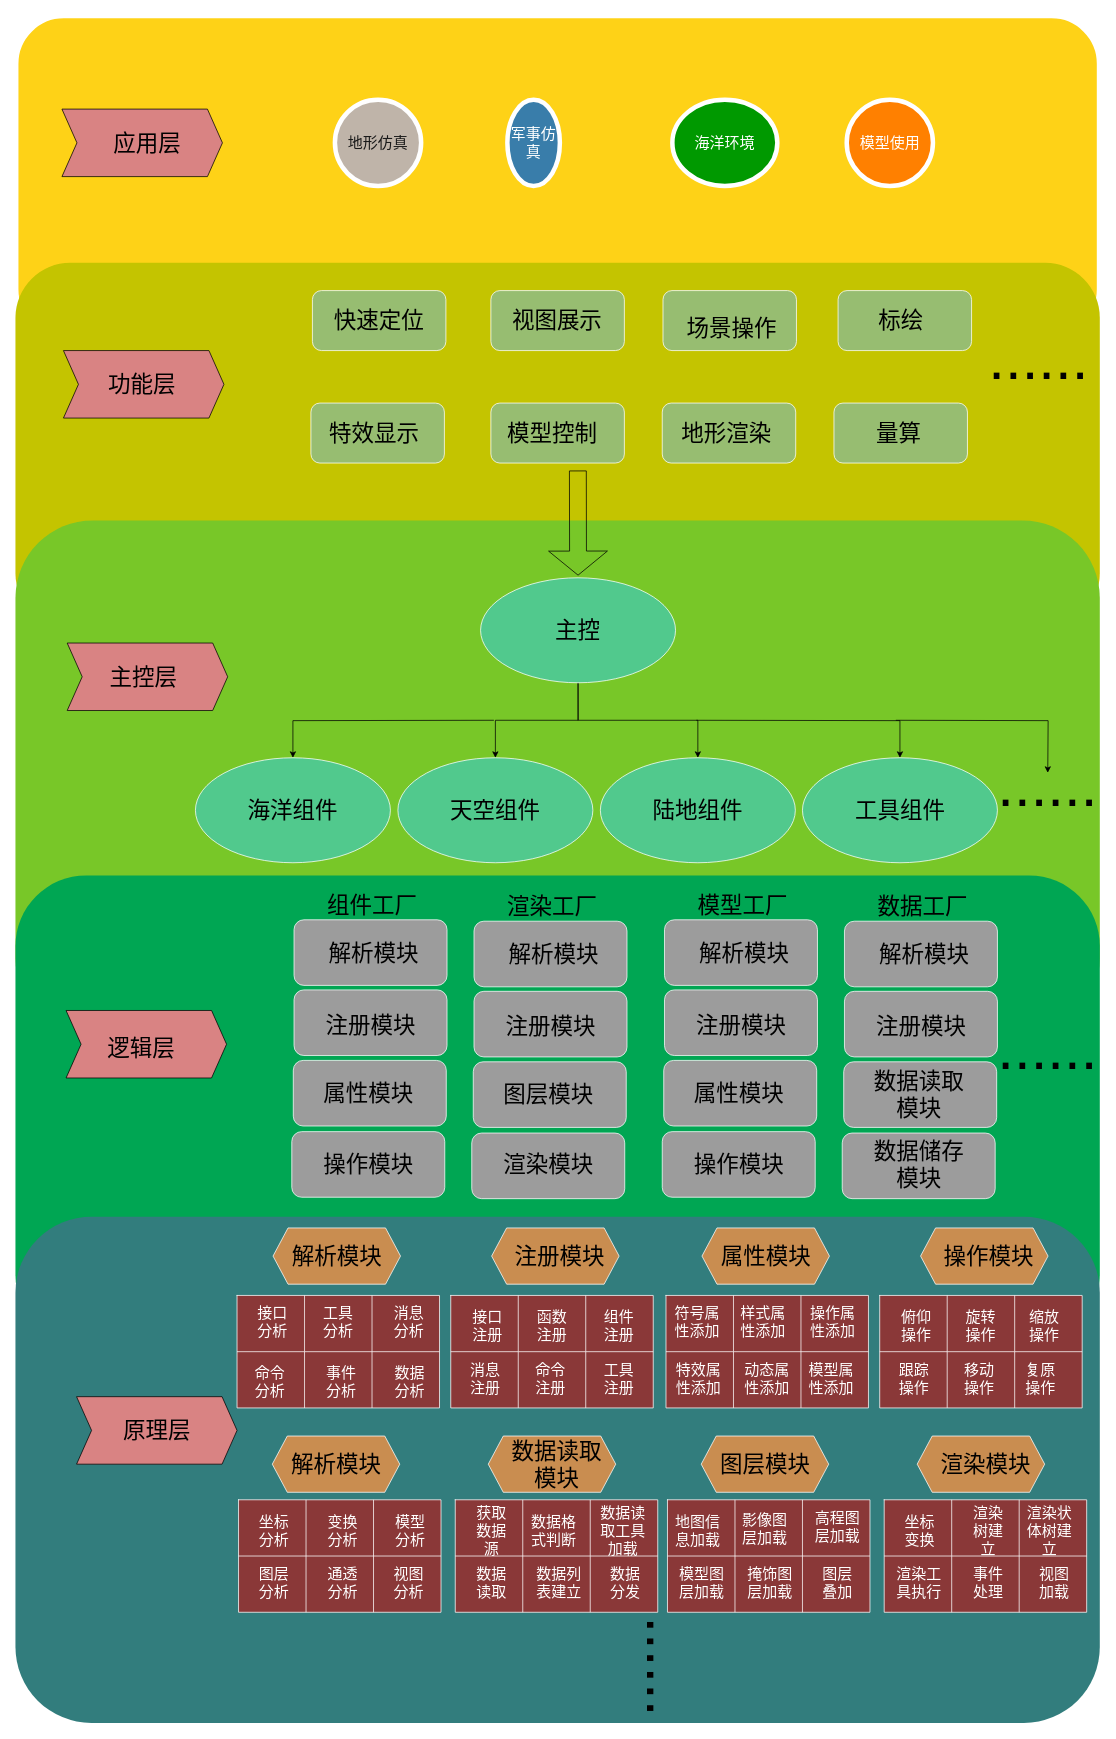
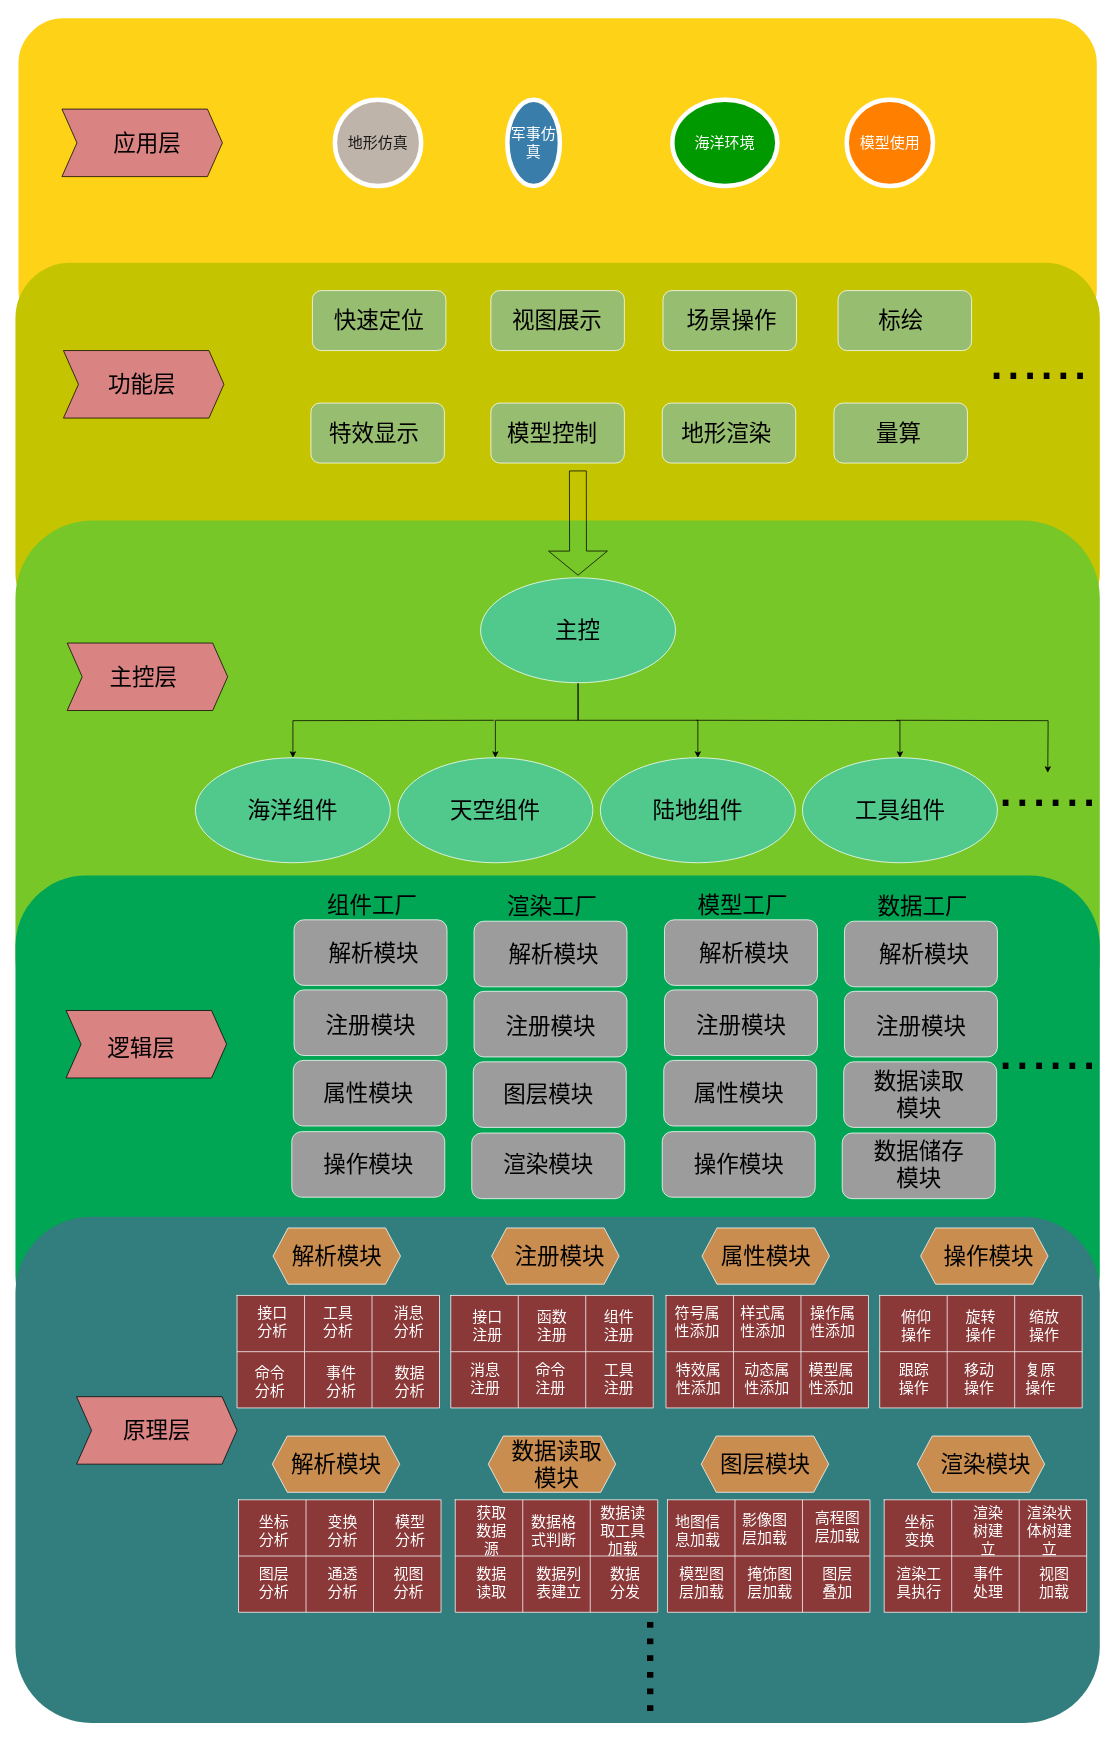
node "场景操作": moved (732, 328) -> (732, 321)
